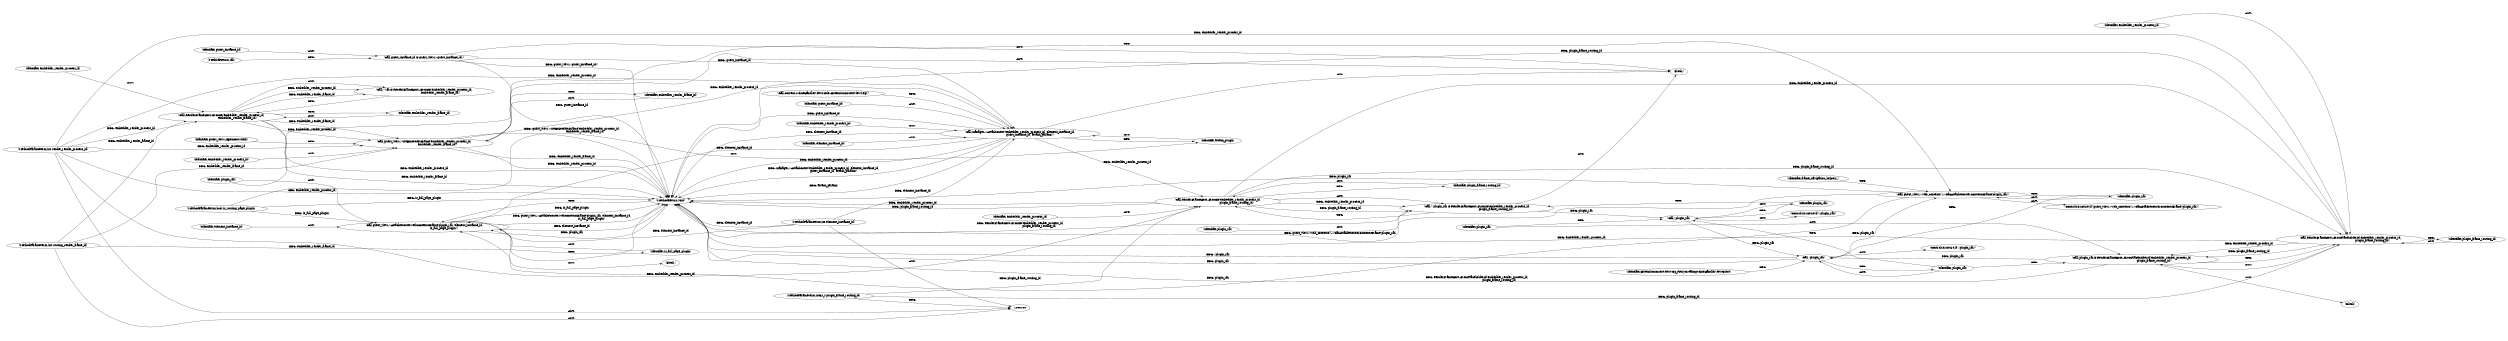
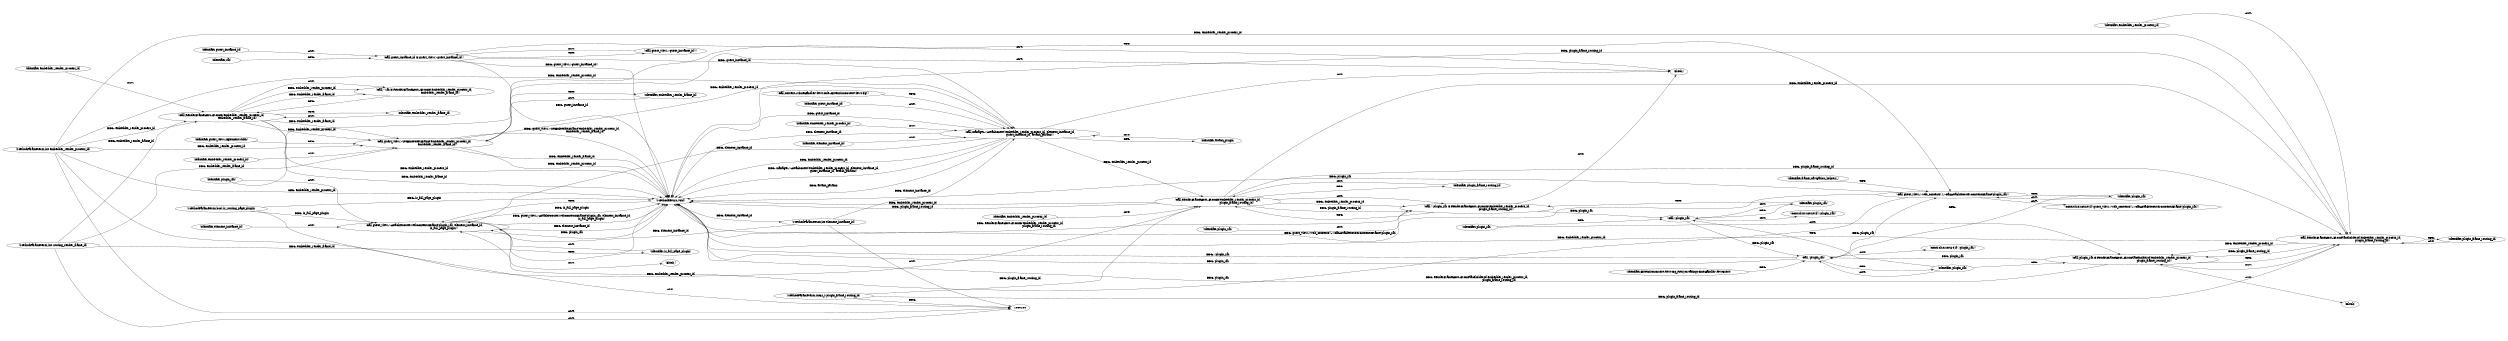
node "(Call,guest_view->guest_instance_id())": added
node "(MethodReturn,rfh)": label "(MethodReturn,rfh)" -> "(Identifier,rfh)"
node "(MethodParameterIn,int render_render_process_id)": label "(MethodParameterIn,int render_render_process_id)" -> "(MethodParameterIn,int embedder_render_process_id)"
edge "(MethodParameterIn,bool is_routing_page_plugin)" -> "(Identifier,attach_plugin)": now "(MethodParameterIn,bool is_routing_page_plugin)" -> "1000100"
edge "(MethodParameterIn,int element_instance_id)" -> "(MethodReturn,void)": reversed
